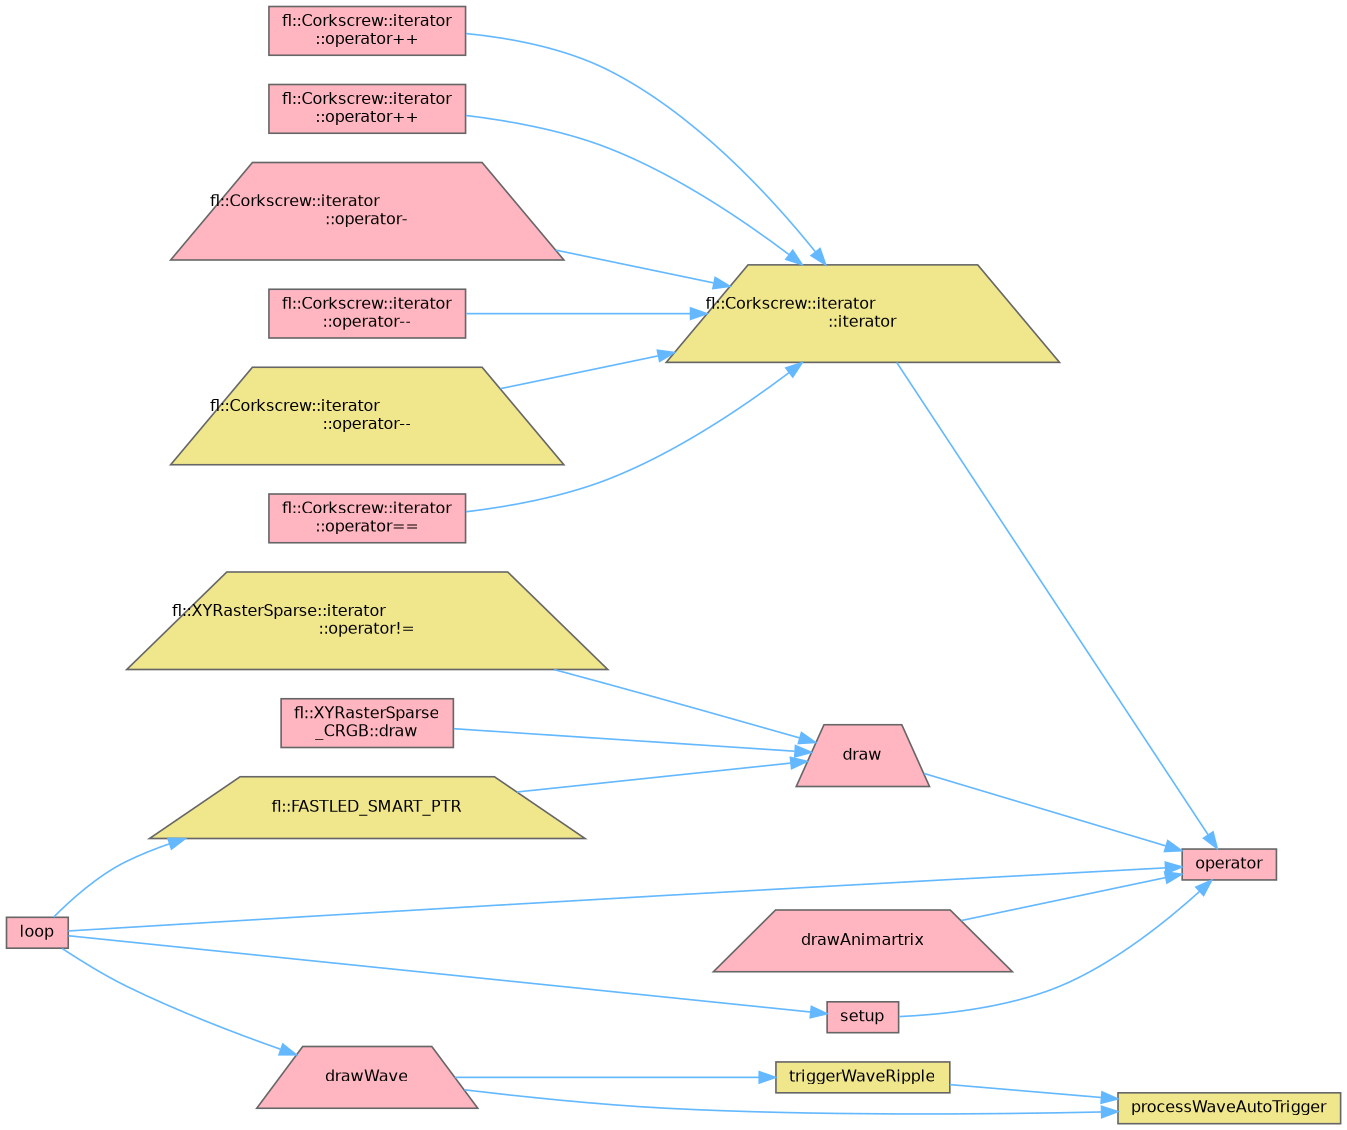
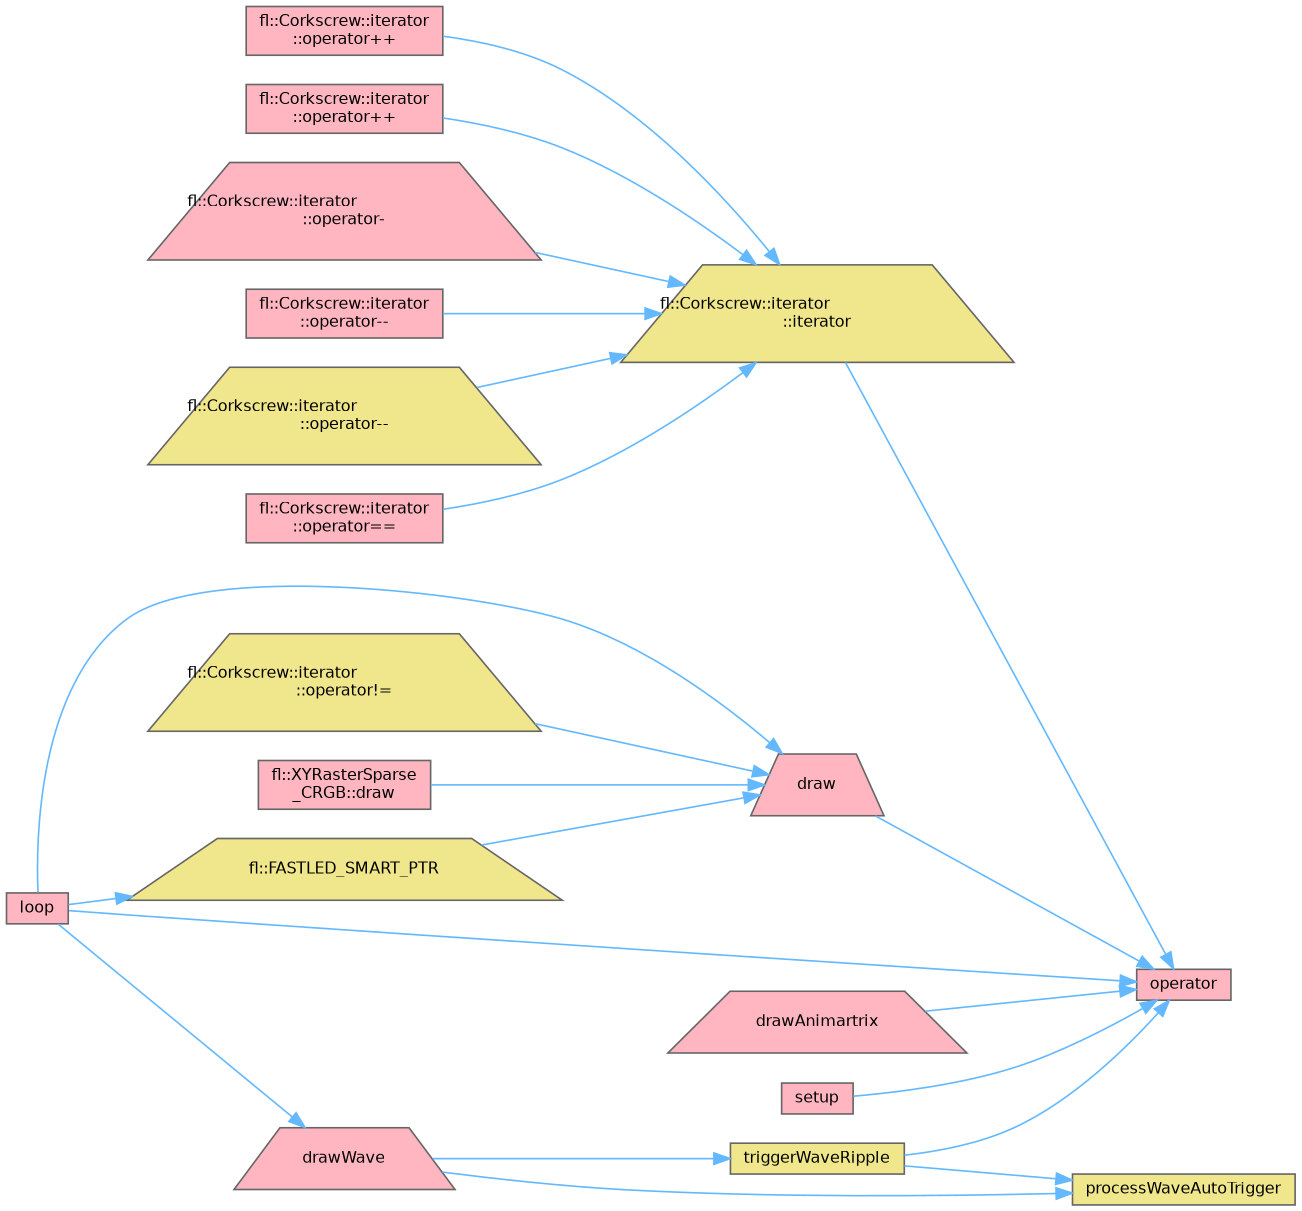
node "fl::XYRasterSparse::iterator ::operator!=": label "fl::XYRasterSparse::iterator ::operator!=" -> "fl::Corkscrew::iterator ::operator!="
edge "loop" -> "setup": now "loop" -> "draw"
edge "triggerWaveRipple" -> "operator": added
